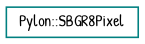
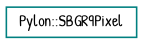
node "Pylon::SBGR8Pixel": label "Pylon::SBGR8Pixel" -> "Pylon::SBGR9Pixel"
